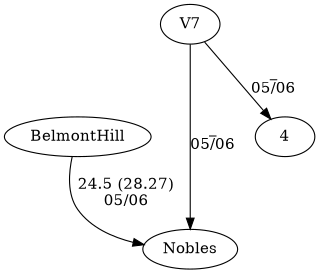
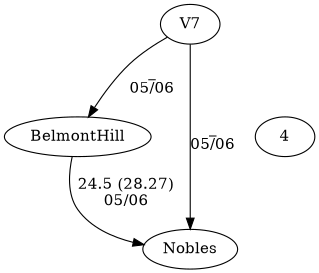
edge "V7" -> "4": now "V7" -> "BelmontHill"
